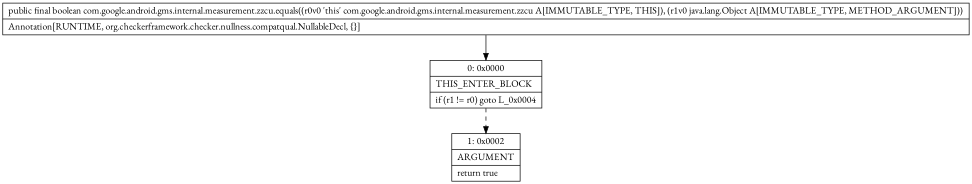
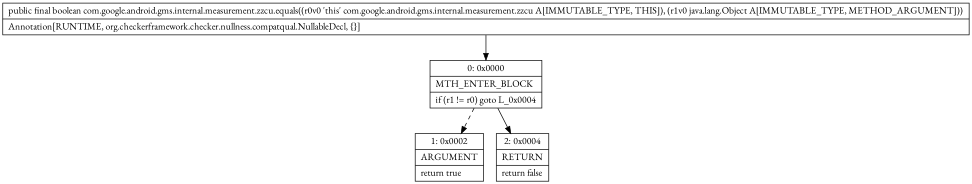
node "0: 0x0000": text "THIS_ENTER_BLOCK" -> "MTH_ENTER_BLOCK"
node "2: 0x0004": added
